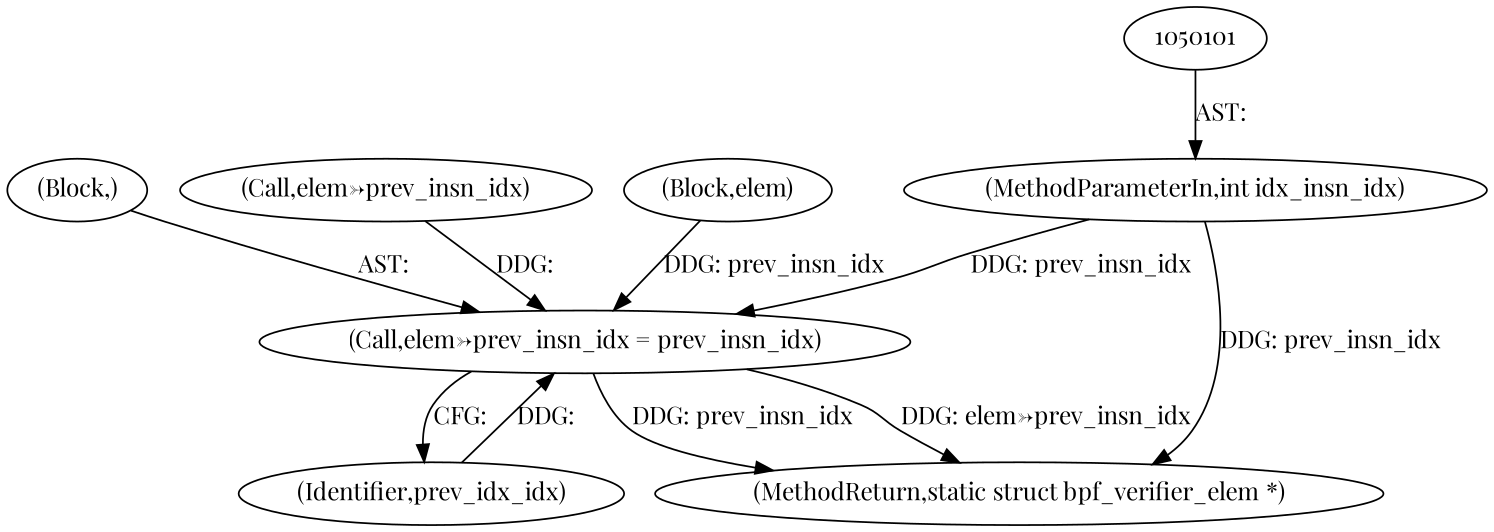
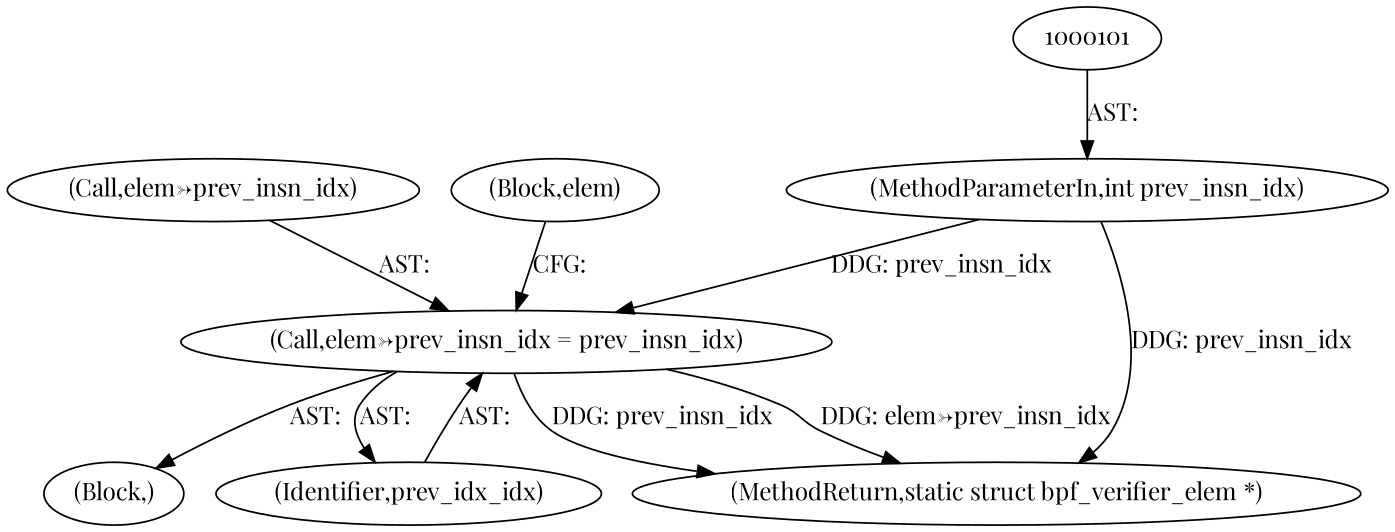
node "1050101": label "1050101" -> "1000101"
node "(MethodParameterIn,int idx_insn_idx)": label "(MethodParameterIn,int idx_insn_idx)" -> "(MethodParameterIn,int prev_insn_idx)"
edge "(Block,)" -> "(Call,elem->prev_insn_idx = prev_insn_idx)": reversed
edge "(Call,elem->prev_insn_idx)" -> "(Call,elem->prev_insn_idx = prev_insn_idx)": label "DDG: " -> "AST: "
edge "(Block,elem)" -> "(Call,elem->prev_insn_idx = prev_insn_idx)": label "DDG: prev_insn_idx" -> "CFG: "
edge "(Call,elem->prev_insn_idx = prev_insn_idx)" -> "(Identifier,prev_idx_idx)": label "CFG: " -> "AST: "
edge "(Identifier,prev_idx_idx)" -> "(Call,elem->prev_insn_idx = prev_insn_idx)": label "DDG: " -> "AST: "
